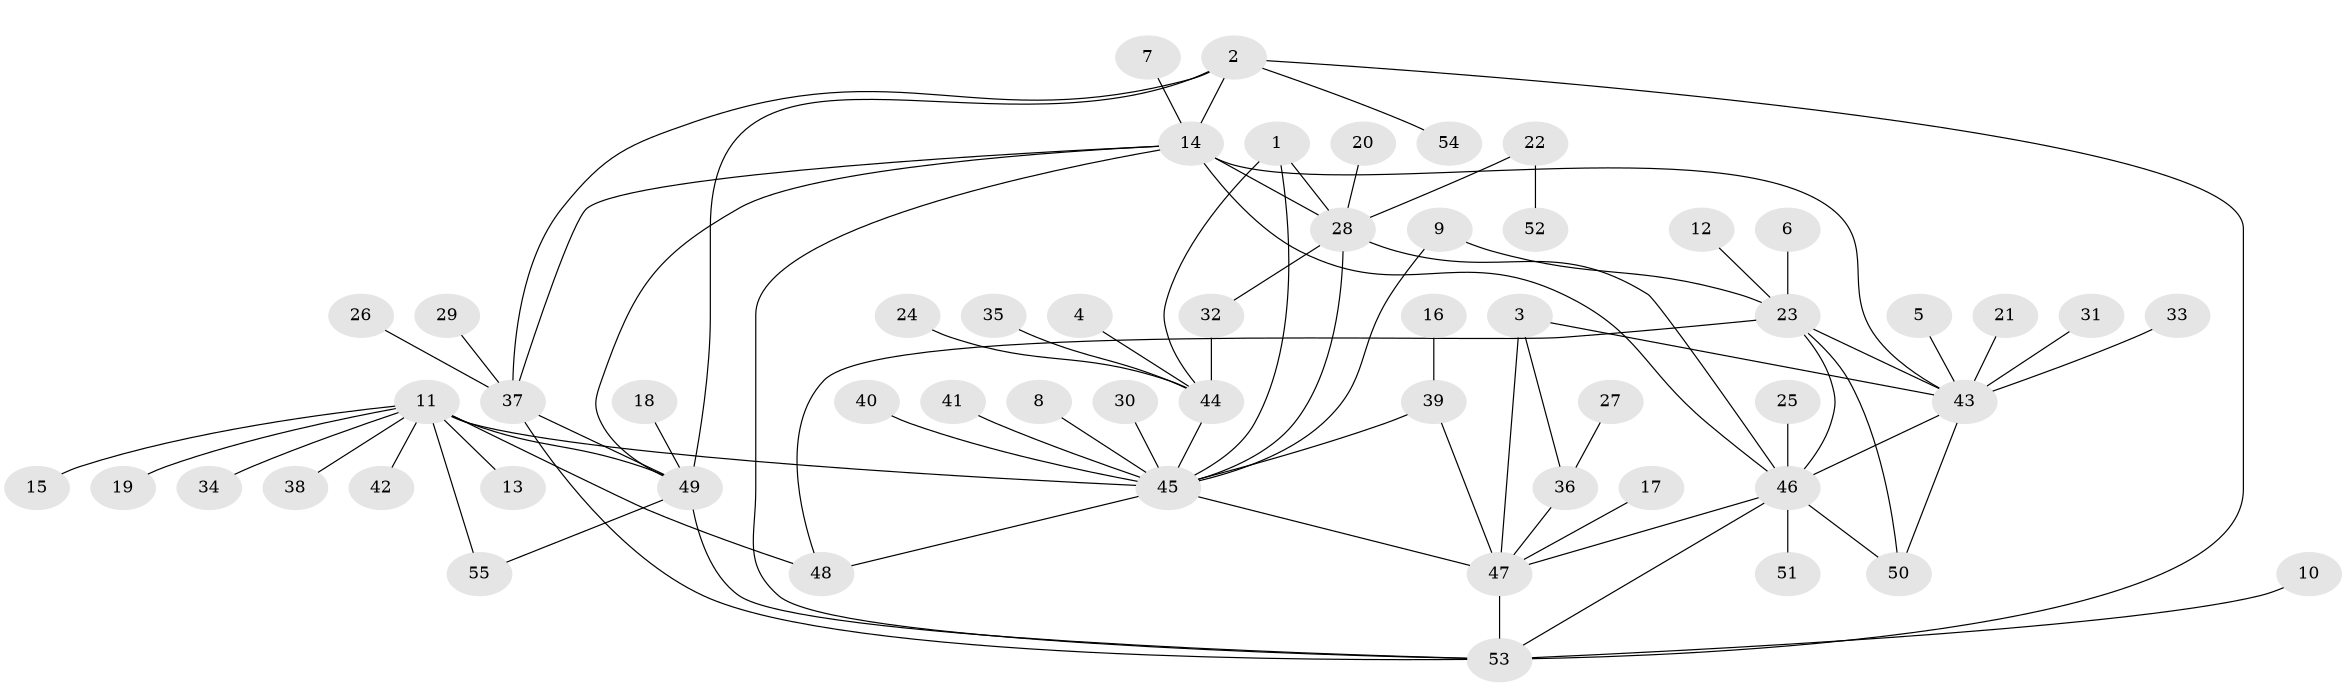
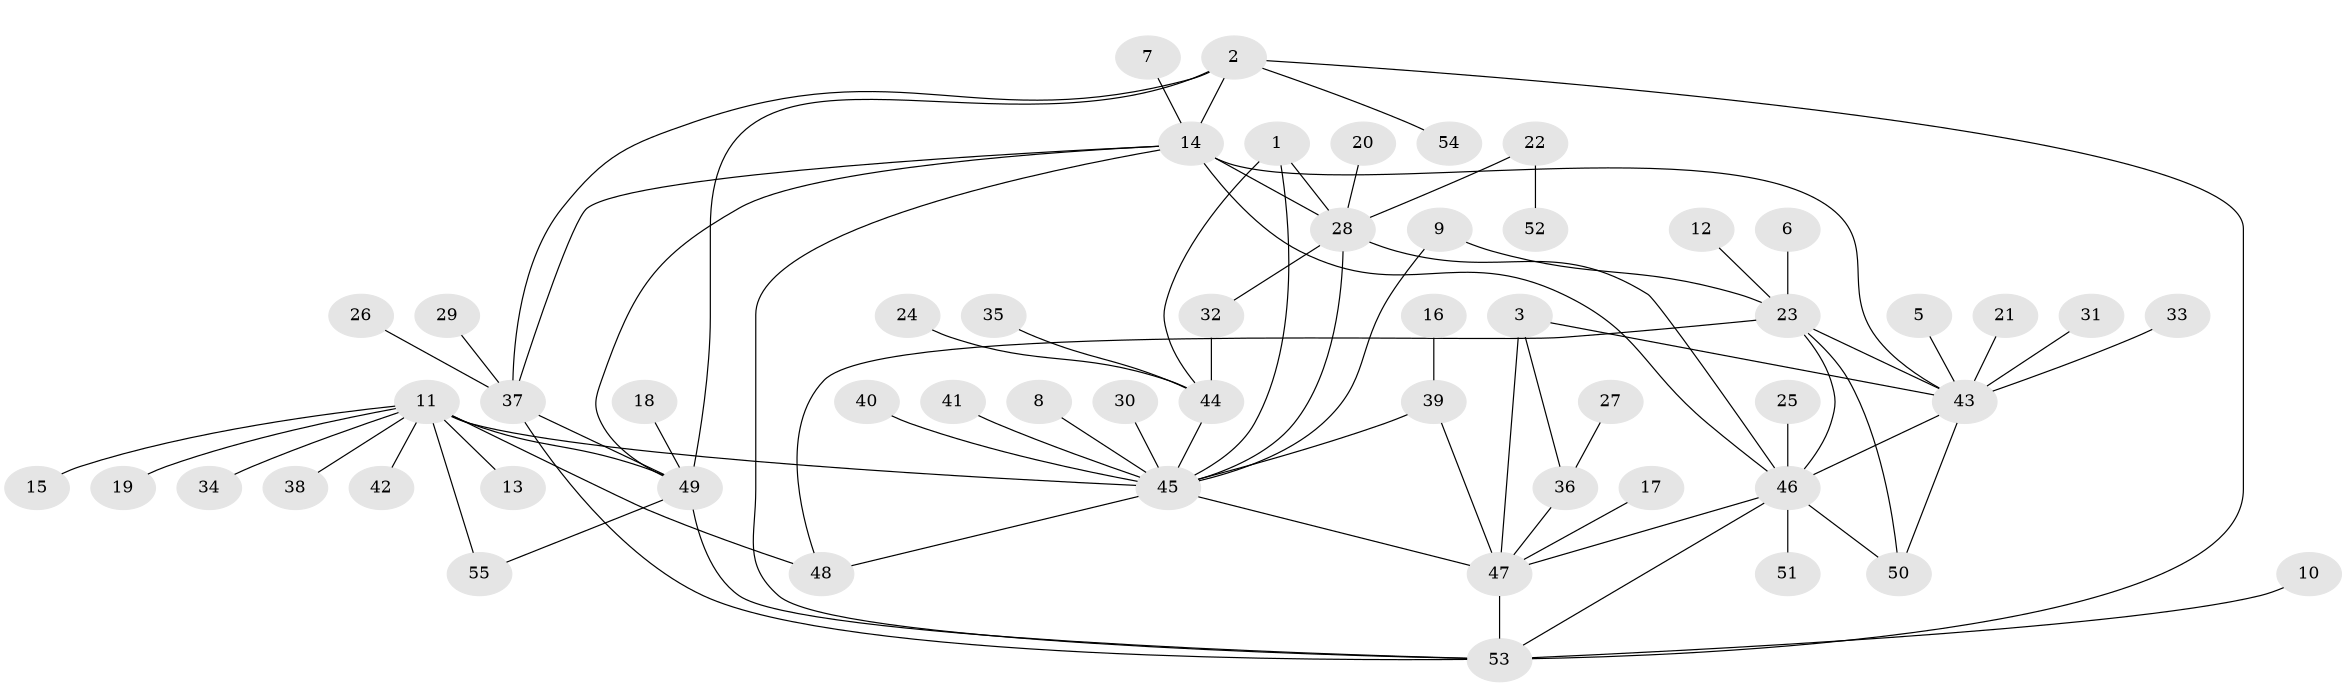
node "4": removed
